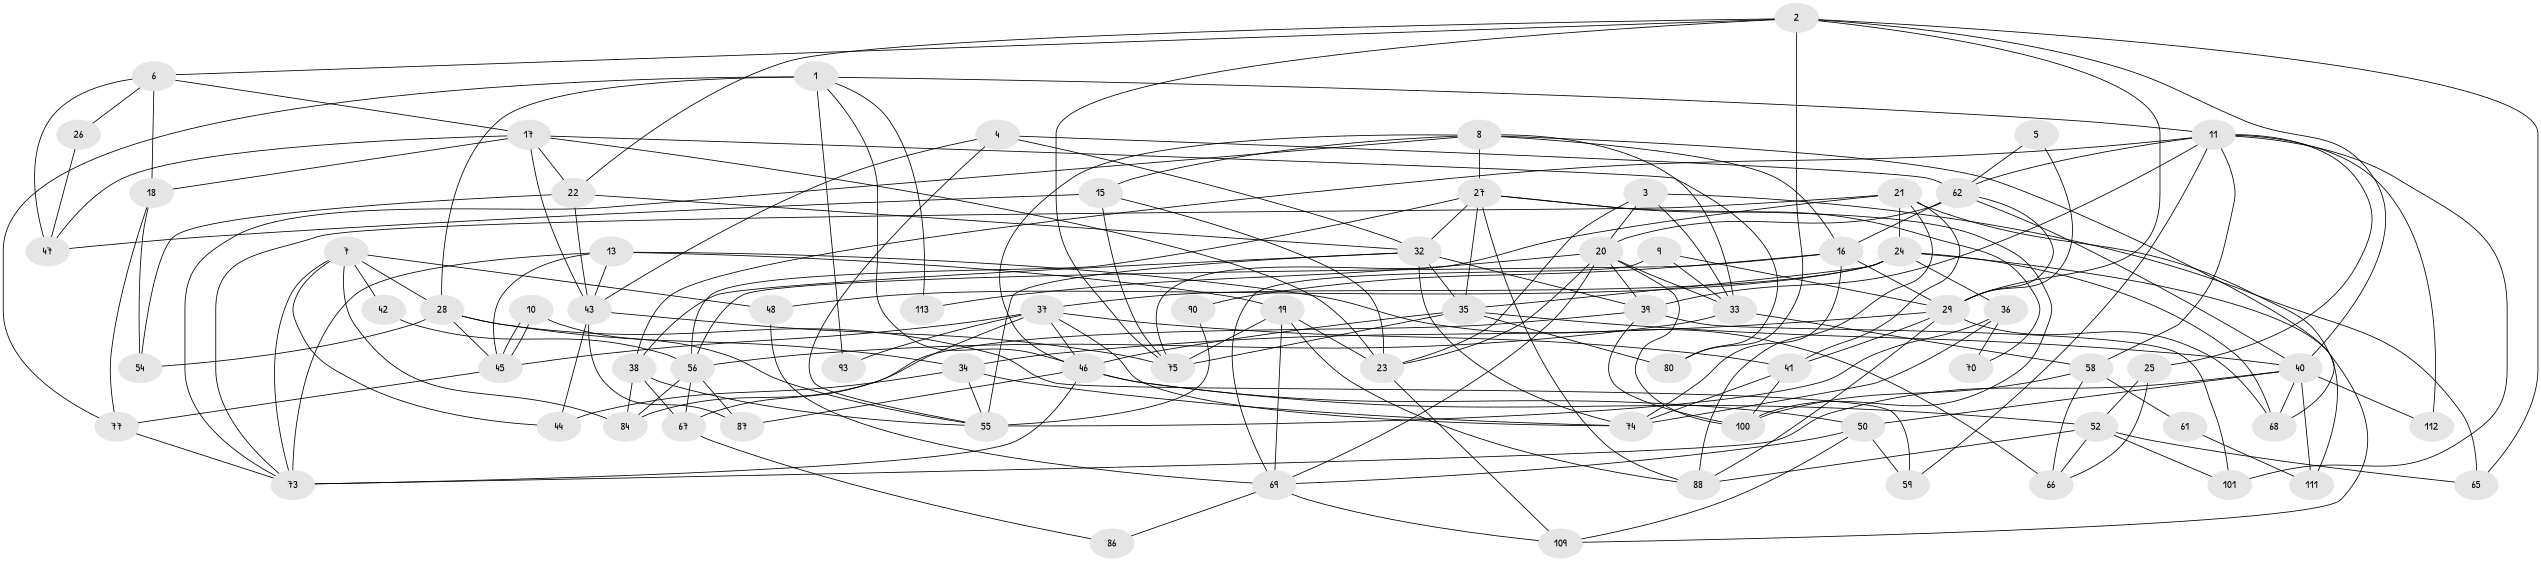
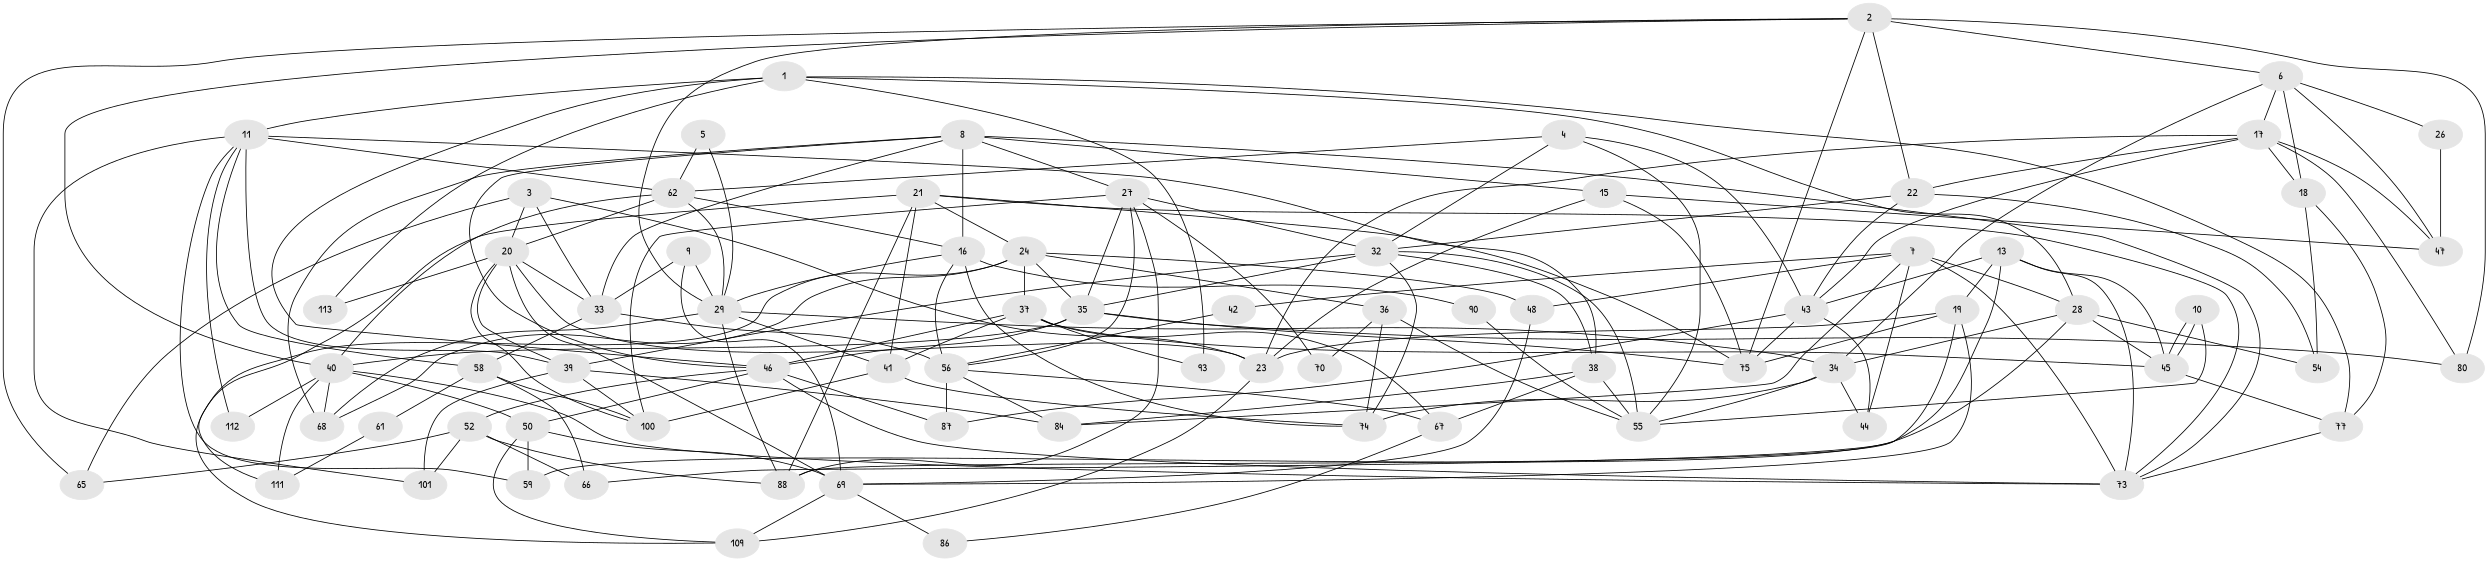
edge "6" -- "34": added
node "25": removed
edge "37" -- "74": removed
